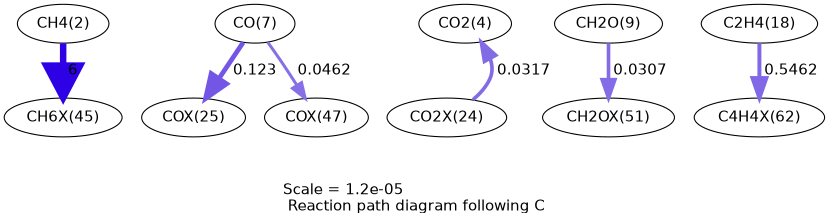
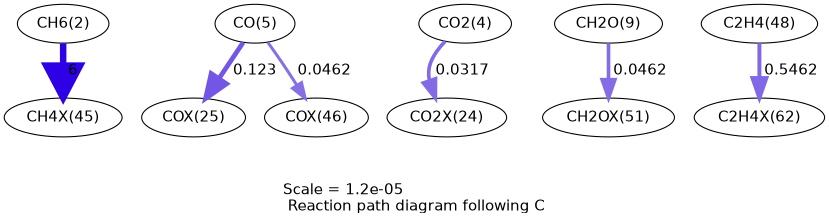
node "CH4(2)": label "CH4(2)" -> "CH6(2)"
node "CO(7)": label "CO(7)" -> "CO(5)"
node "C2H4(18)": label "C2H4(18)" -> "C2H4(48)"
edge "CH2O(9)" -> "CH2OX(51)": label " 0.0307" -> " 0.0462"
edge "CO2X(24)" -> "CO2(4)": reversed
node "CH6X(45)": label "CH6X(45)" -> "CH4X(45)"
node "COX(47)": label "COX(47)" -> "COX(46)"
node "C4H4X(62)": label "C4H4X(62)" -> "C2H4X(62)"
